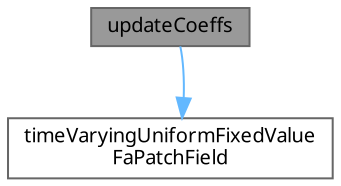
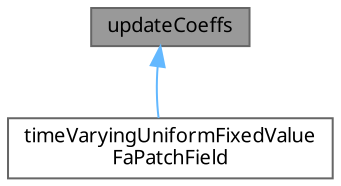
edge "updateCoeffs" -> "timeVaryingUniformFixedValue FaPatchField": reversed
